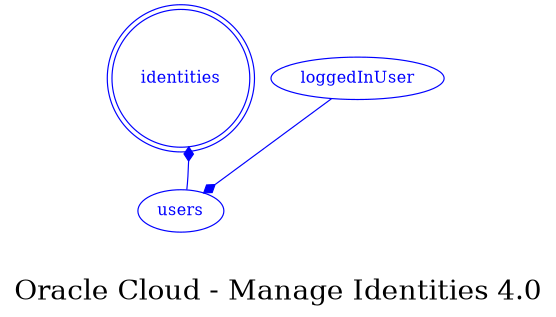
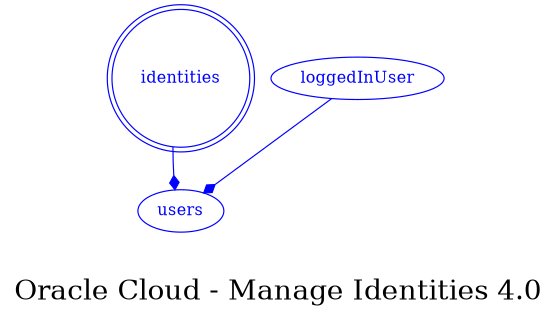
edge "users" -> "identities": reversed
